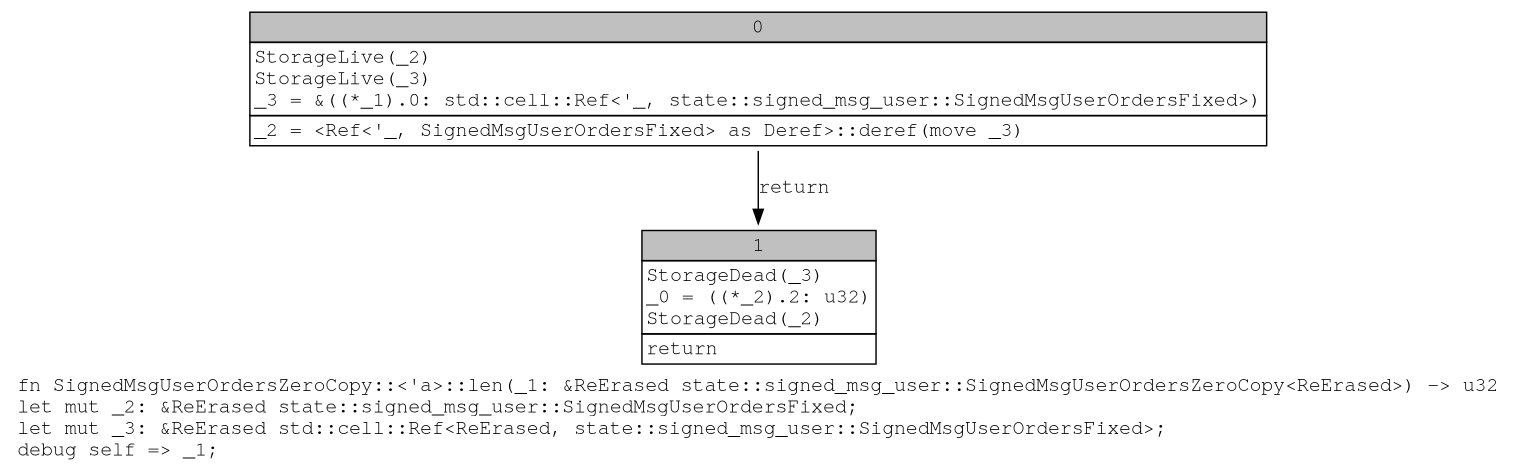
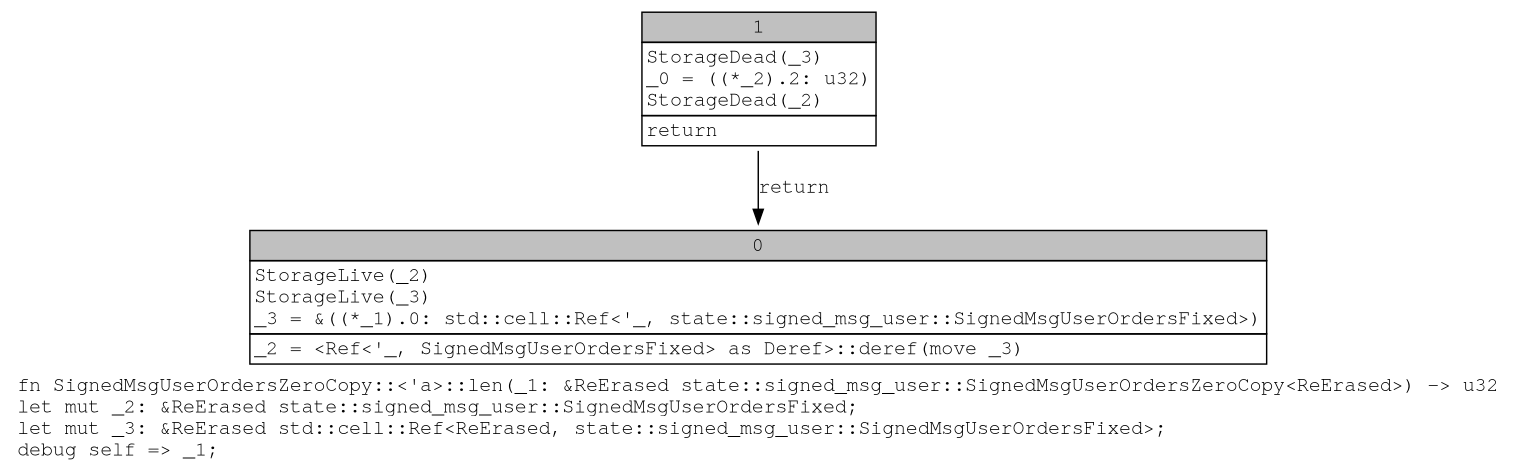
edge "0" -> "1": reversed
